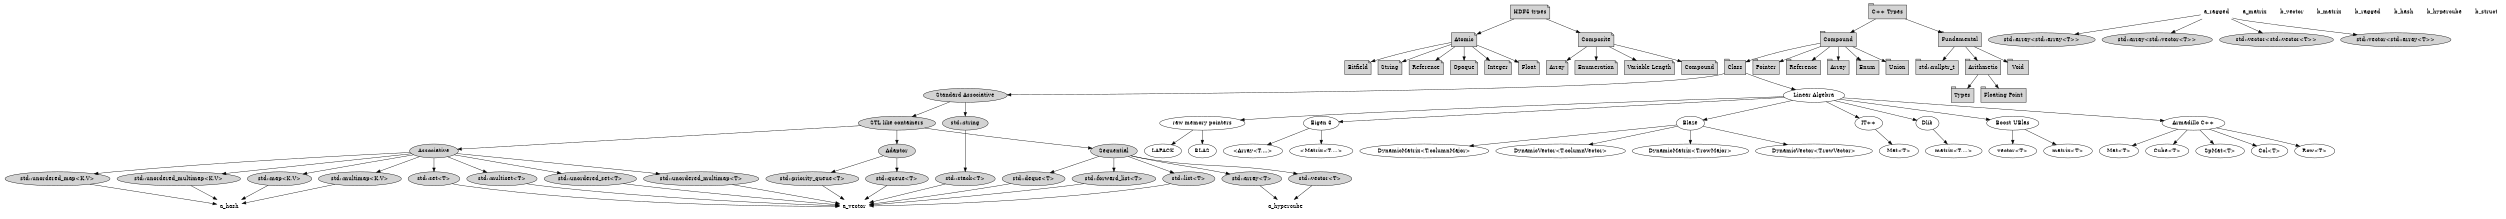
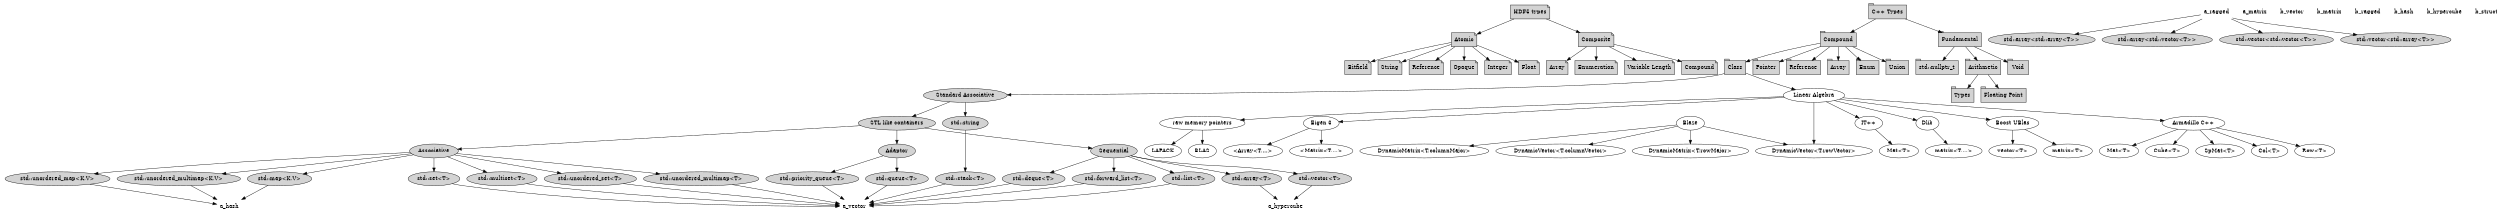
edge "Linear Algebra" -> "Blaze": now "Linear Algebra" -> "DynamicVector<T,rowVector>"
node "std::multimap<K,V>": removed
